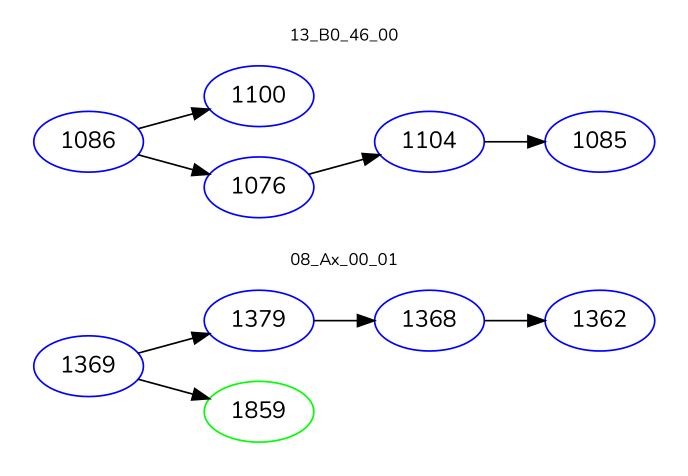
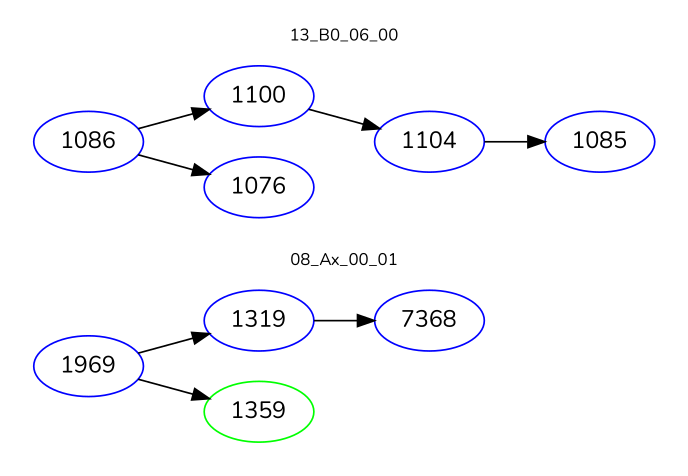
cluster "13_B0_46_00": label "13_B0_46_00" -> "13_B0_06_00"
edge "1076" -> "1104": now "1100" -> "1104"
node "1379": label "1379" -> "1319"
node "1368": label "1368" -> "7368"
node "1362": removed
node "1369": label "1369" -> "1969"
node "1859": label "1859" -> "1359"
